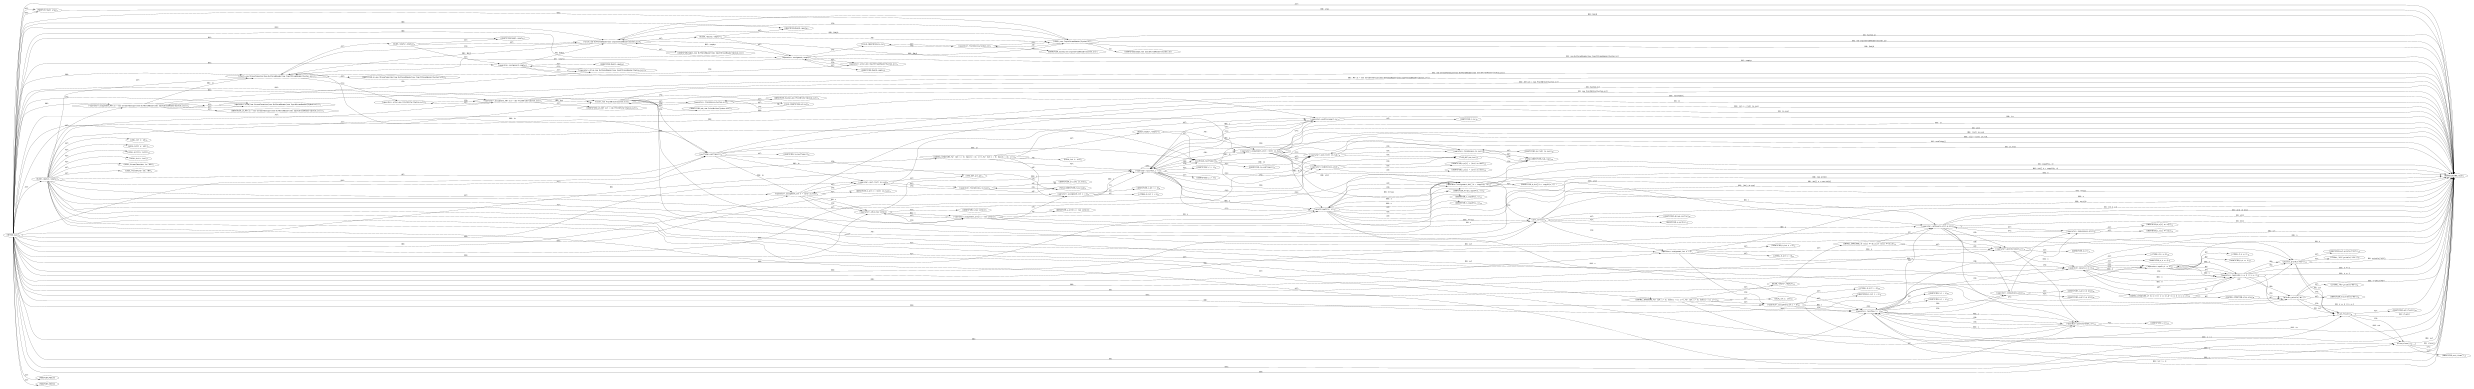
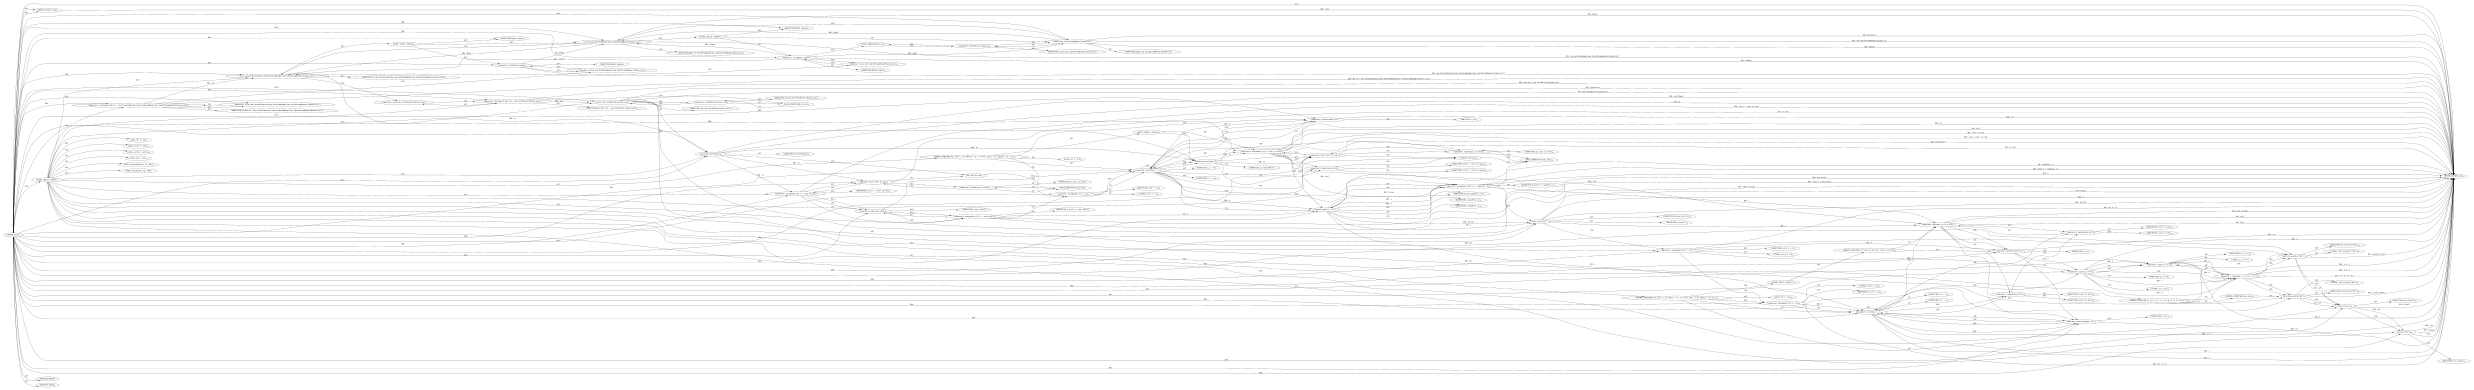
edge "(<operator>.logicalOr,k == 0 || k == 2)" -> "(<operator>.equals,k == 0)": removed, label "AST:"
